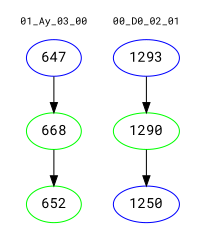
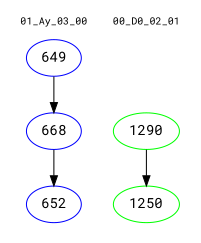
node "647": label "647" -> "649"
node "1293": removed
node "668": color green -> blue
node "652": color green -> blue
node "1250": color blue -> green
